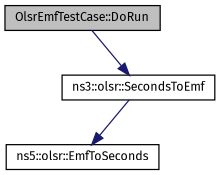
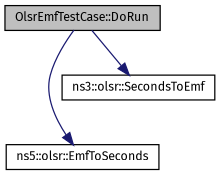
edge "ns3::olsr::SecondsToEmf" -> "ns5::olsr::EmfToSeconds": now "OlsrEmfTestCase::DoRun" -> "ns5::olsr::EmfToSeconds"
